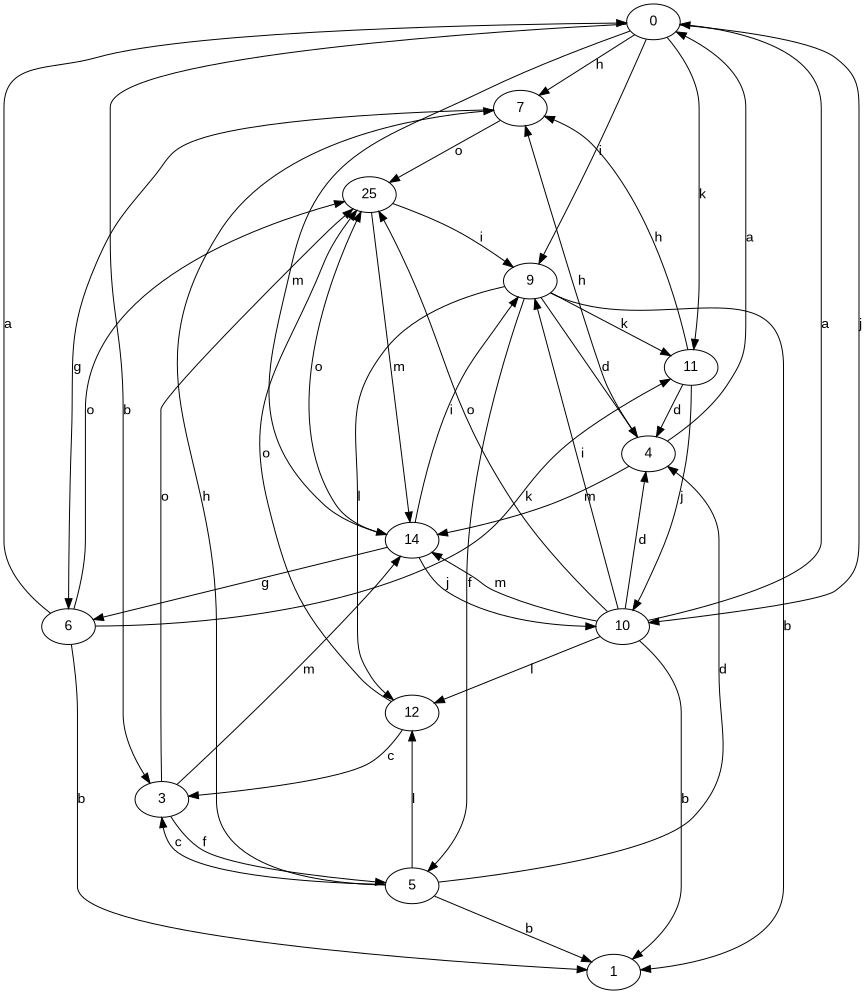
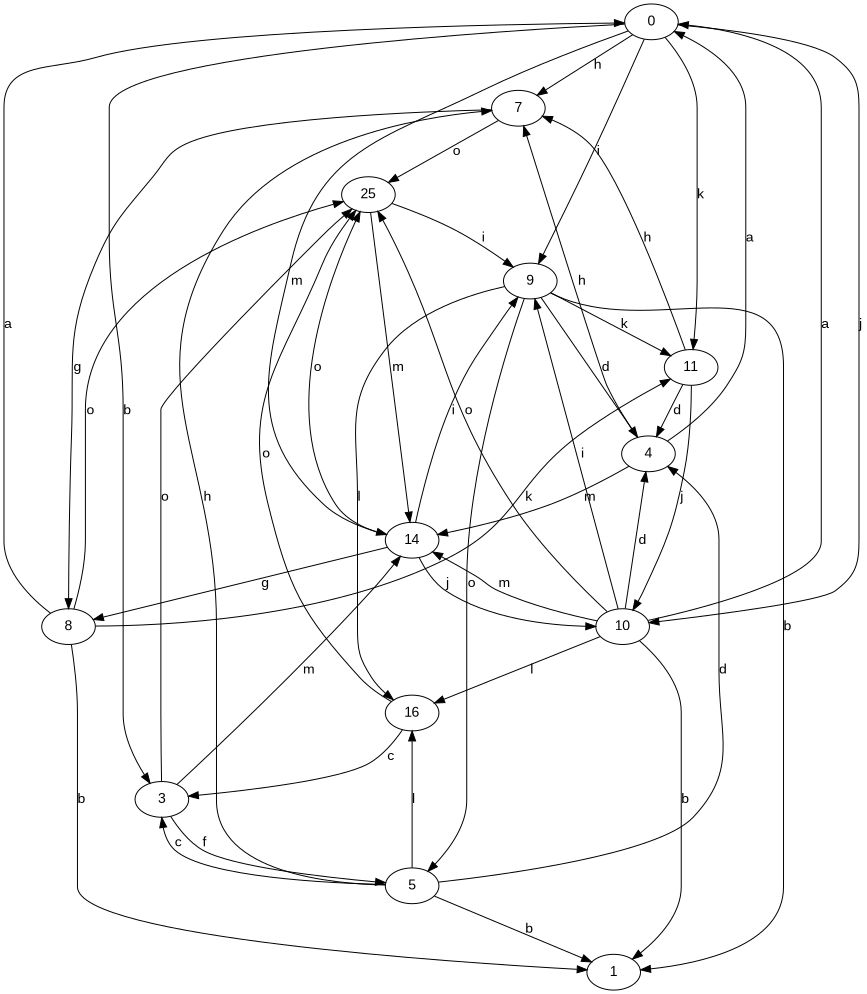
edge "9" -> "5": label "f" -> "o"
node "6": label "6" -> "8"
node "12": label "12" -> "16"
